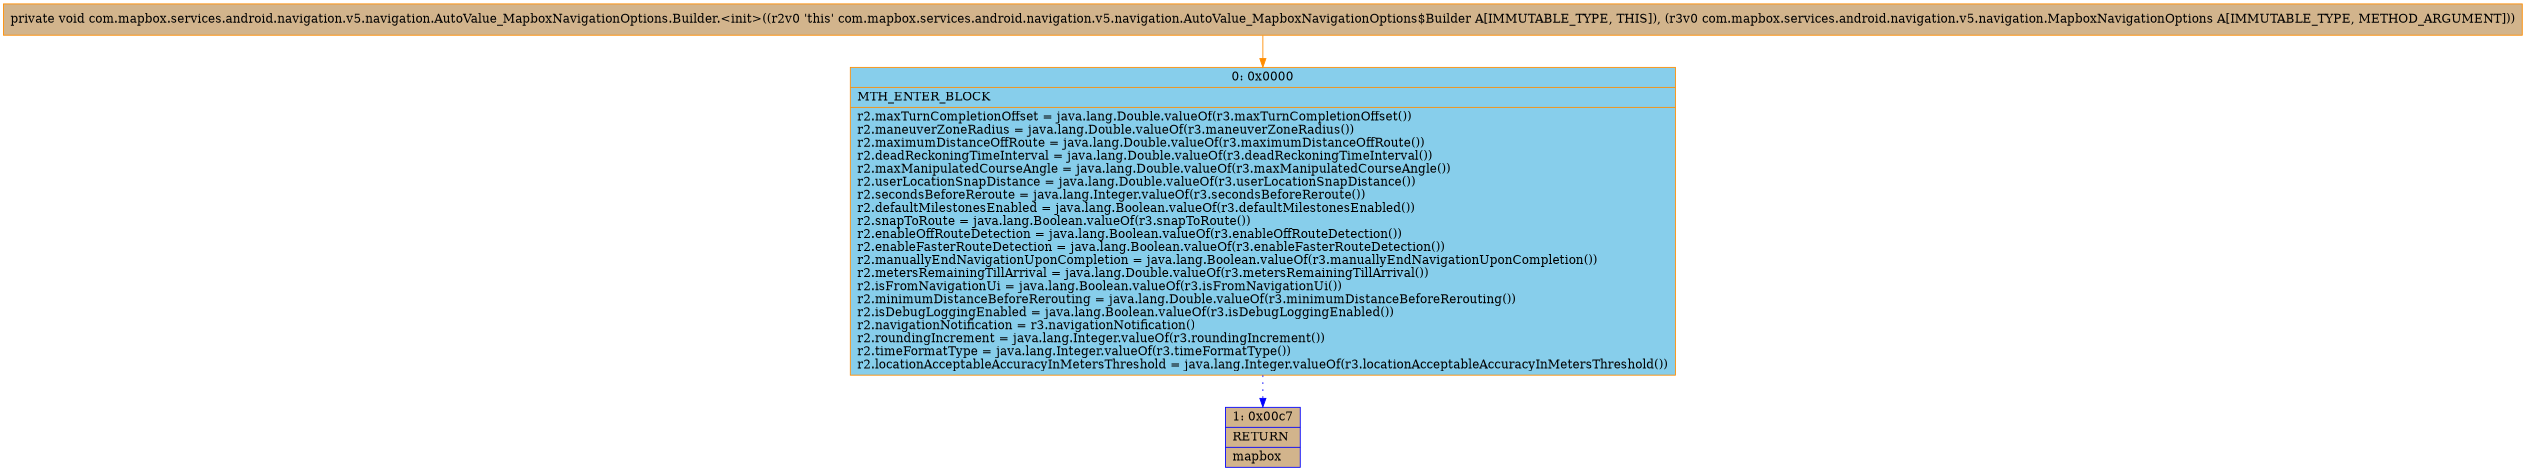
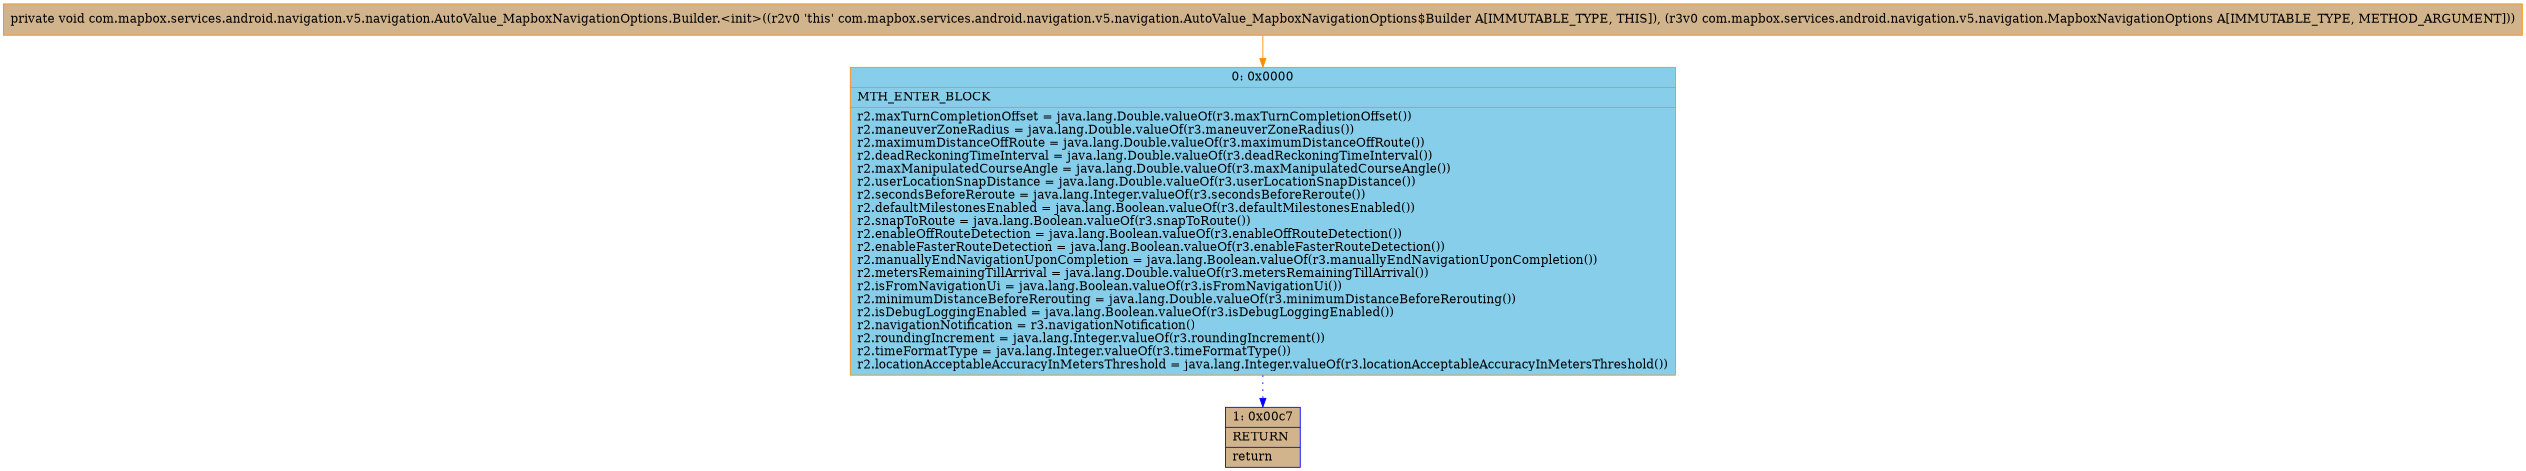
node "1: 0x00c7": text "mapbox" -> "return"
